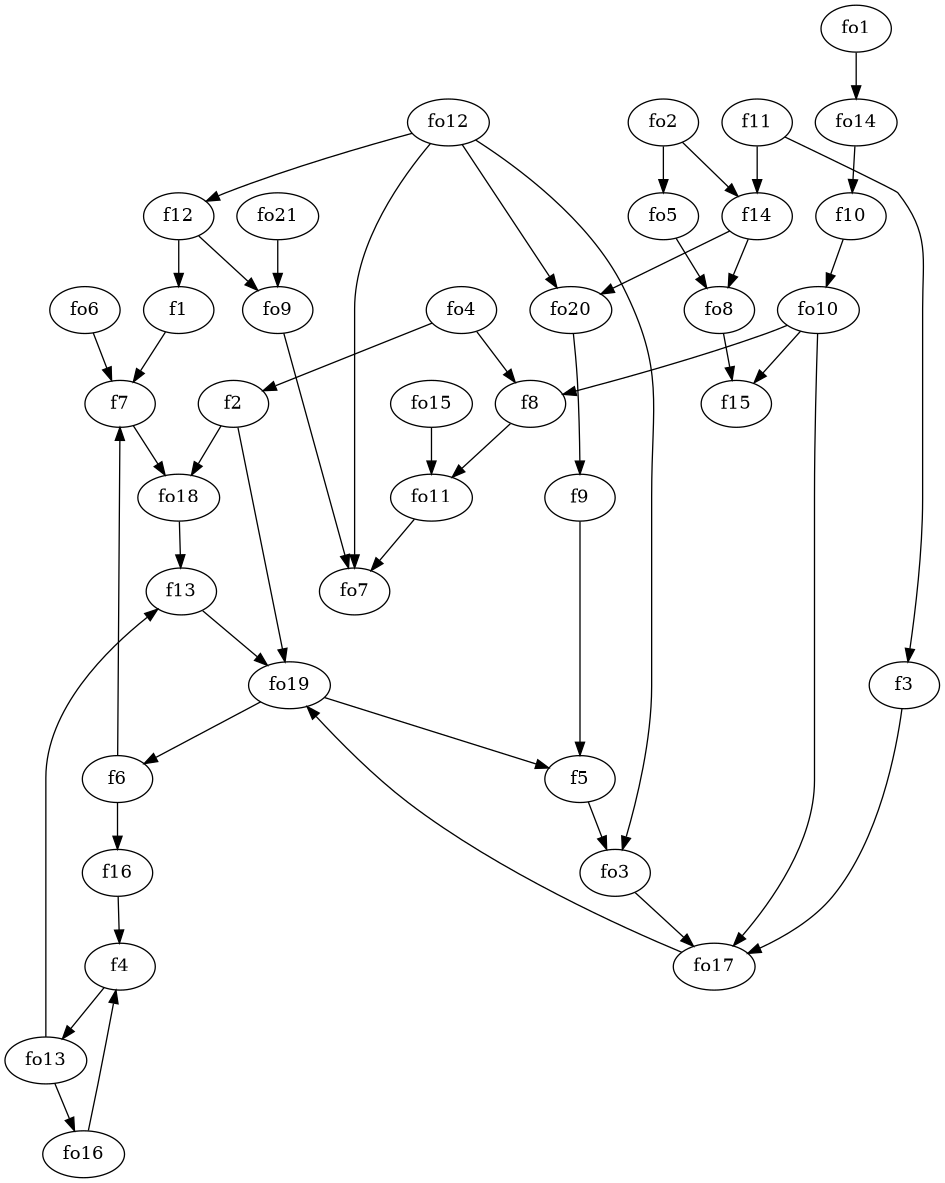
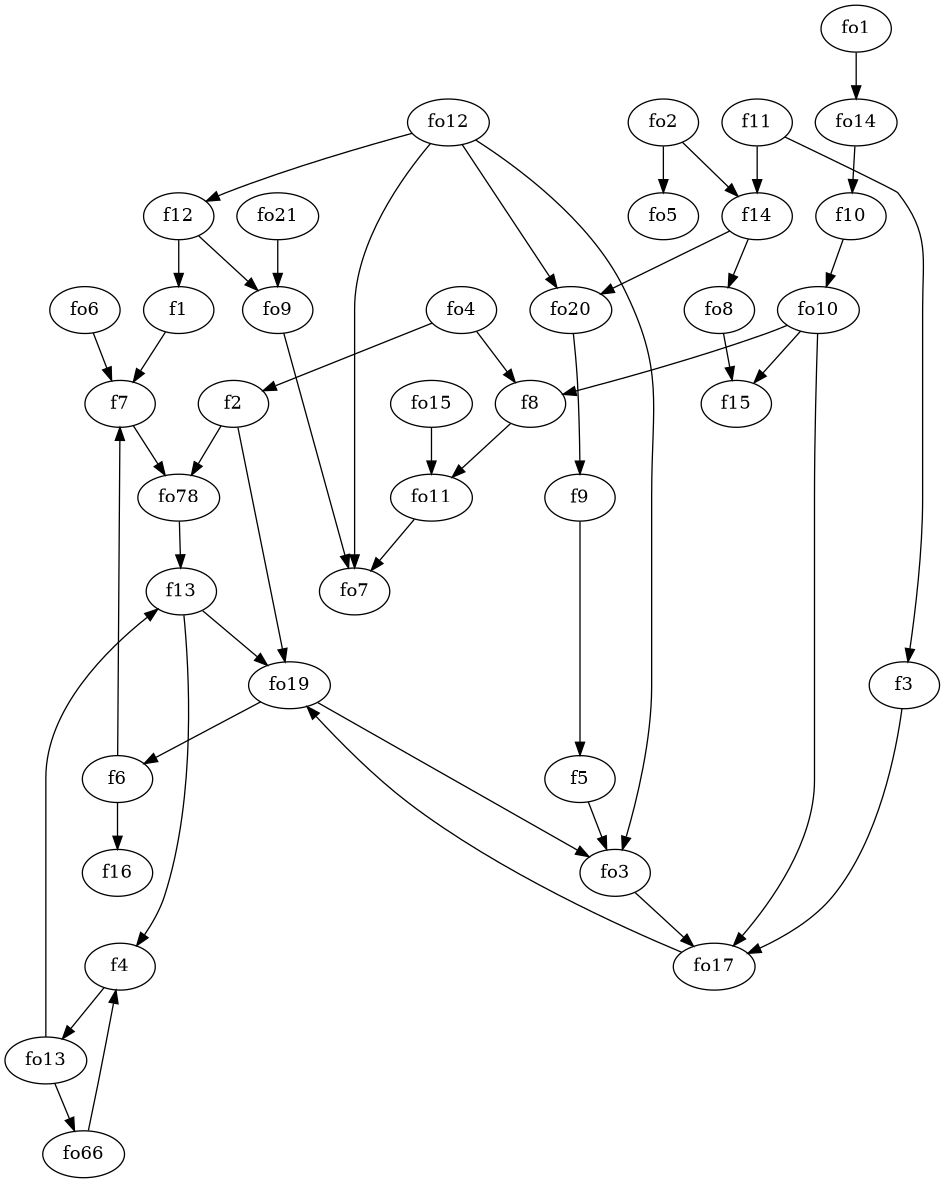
edge "fo5" -> "fo8": removed
node "fo18": label "fo18" -> "fo78"
edge "fo19" -> "f5": now "fo19" -> "fo3"
edge "f16" -> "f4": now "f13" -> "f4"
node "fo16": label "fo16" -> "fo66"
